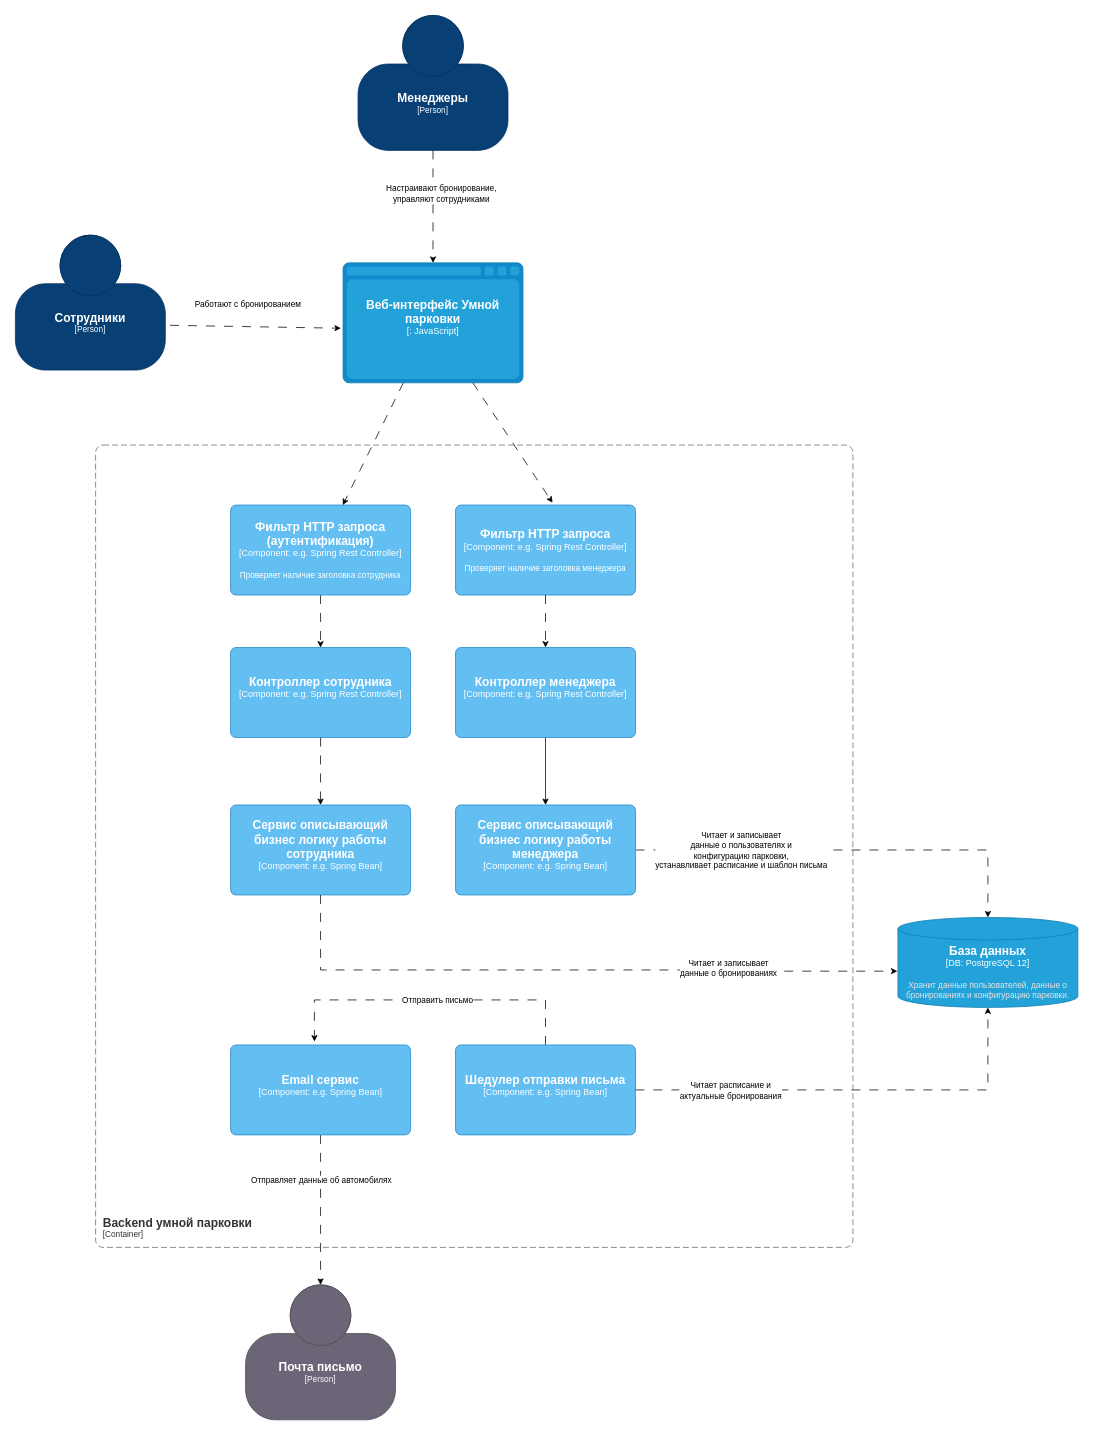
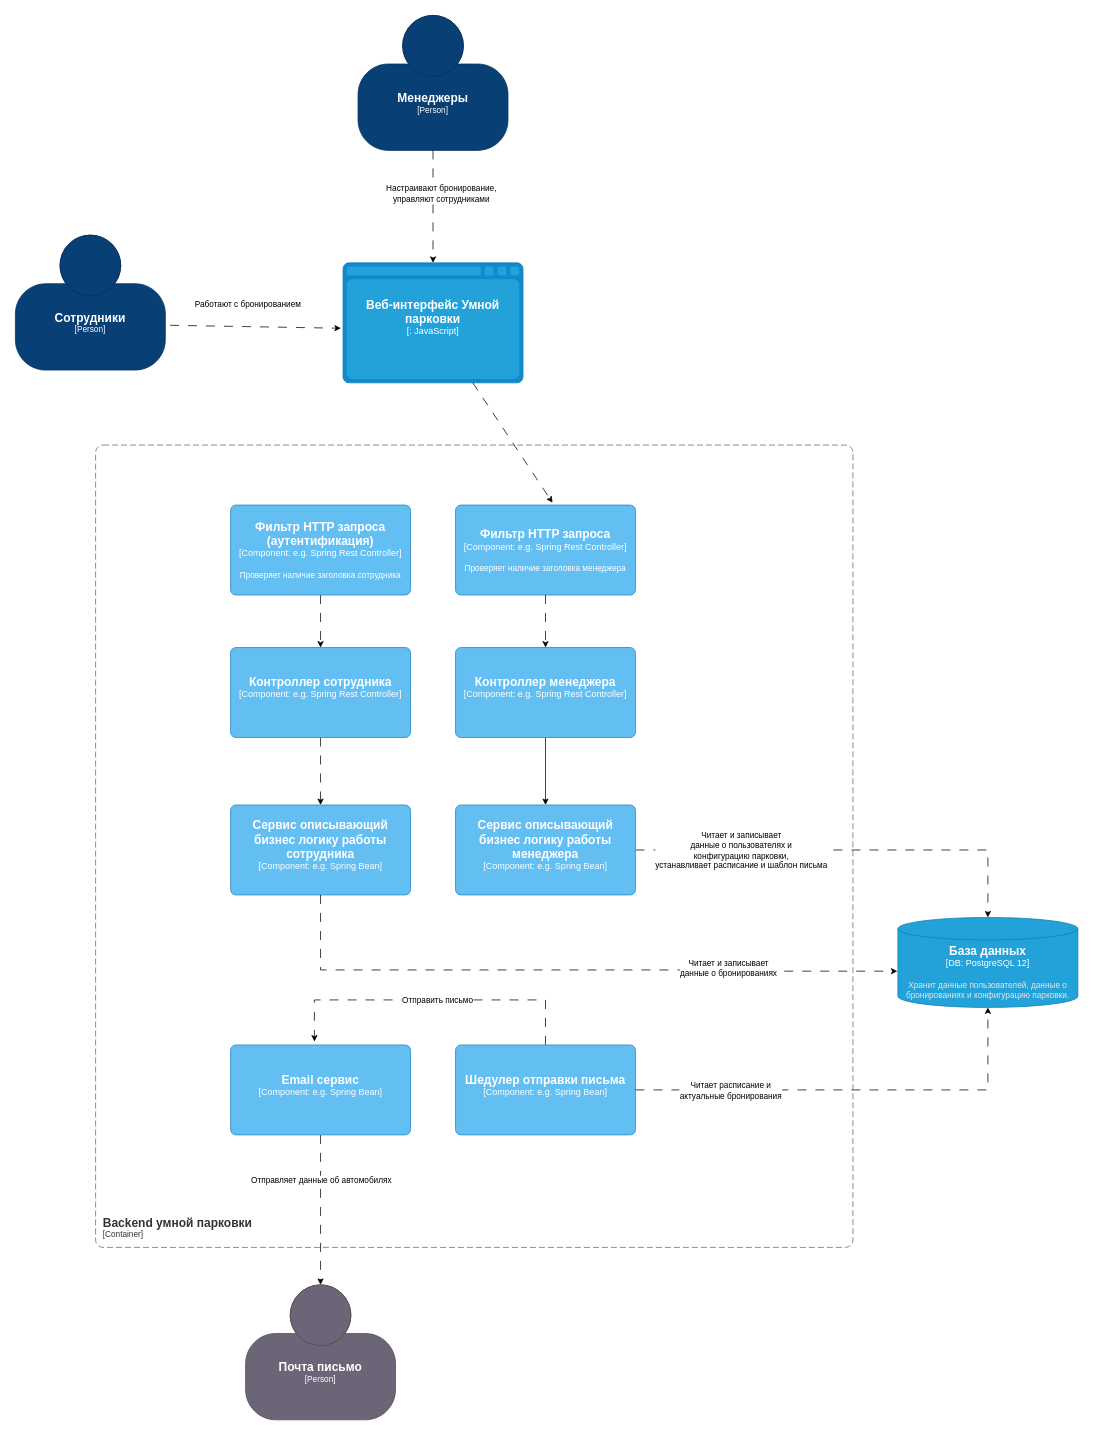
edge "Веб-интерфейс Умной парковки [: JavaScript]" -> "Фильтр HTTP запроса (аутентификация) [Component: e.g. Spring Rest Controller] Проверяет наличие заголовка сотрудника": removed
